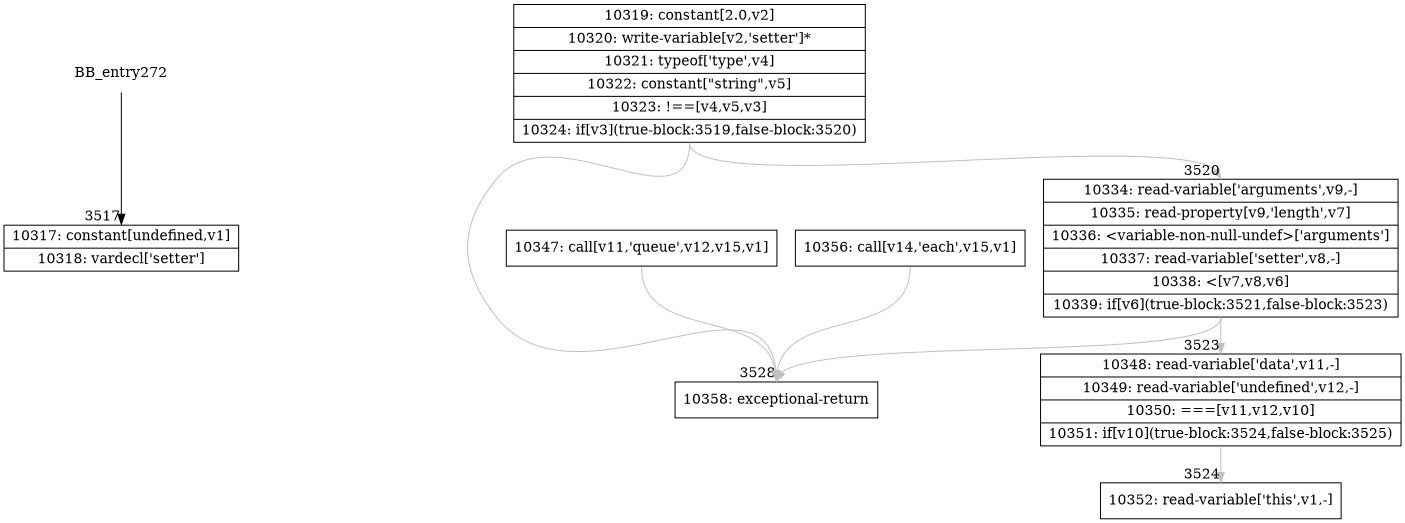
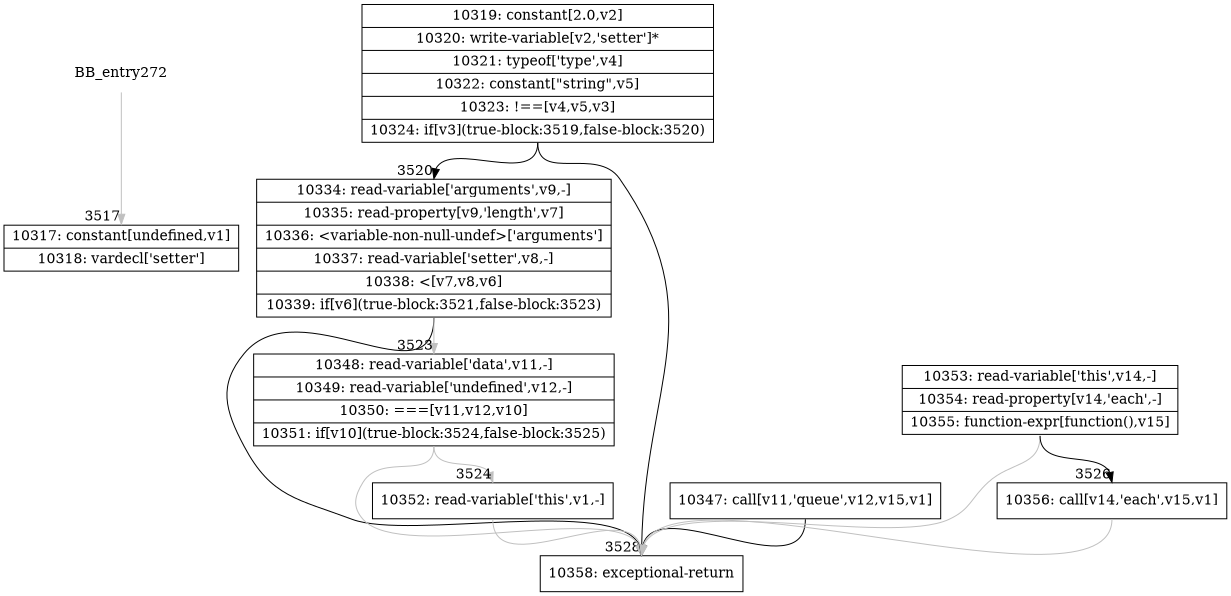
edge "BB_entry272" -> "10317: constant[undefined,v1]": color black -> gray
edge "10319: constant[2.0,v2]" -> "10334: read-variable['arguments',v9,-]": color gray -> black
edge "10319: constant[2.0,v2]" -> "10358: exceptional-return": color gray -> black
edge "10347: call[v11,'queue',v12,v15,v1]" -> "10358: exceptional-return": color gray -> black
edge "10334: read-variable['arguments',v9,-]" -> "10358: exceptional-return": color gray -> black
node "10353: read-variable['this',v14,-]": added
edge "10348: read-variable['data',v11,-]" -> "10358: exceptional-return": added
edge "10352: read-variable['this',v1,-]" -> "10358: exceptional-return": added
